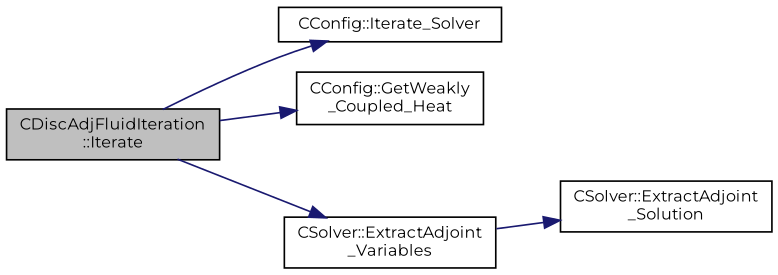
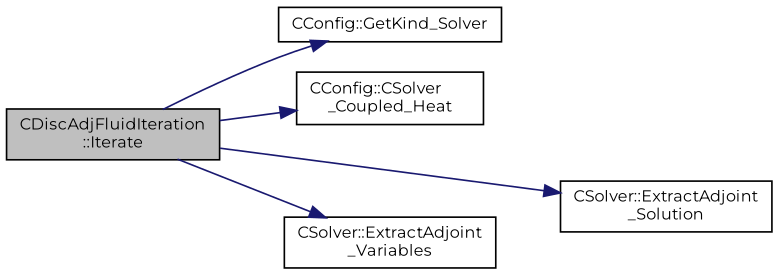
node "CConfig::Iterate_Solver": label "CConfig::Iterate_Solver" -> "CConfig::GetKind_Solver"
node "CConfig::GetWeakly _Coupled_Heat": label "CConfig::GetWeakly _Coupled_Heat" -> "CConfig::CSolver _Coupled_Heat"
edge "CSolver::ExtractAdjoint _Variables" -> "CSolver::ExtractAdjoint _Solution": now "CDiscAdjFluidIteration ::Iterate" -> "CSolver::ExtractAdjoint _Solution"
